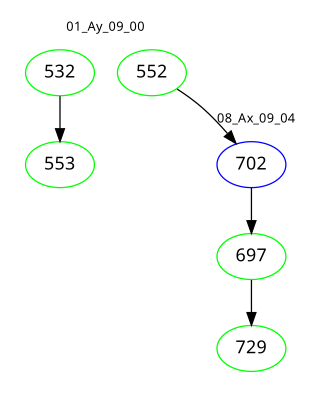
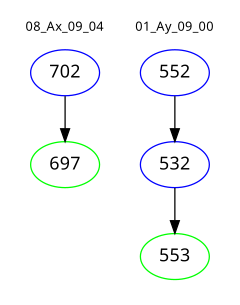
node "532": color green -> blue
node "552": color green -> blue
edge "552" -> "702": now "552" -> "532"
node "729": removed
